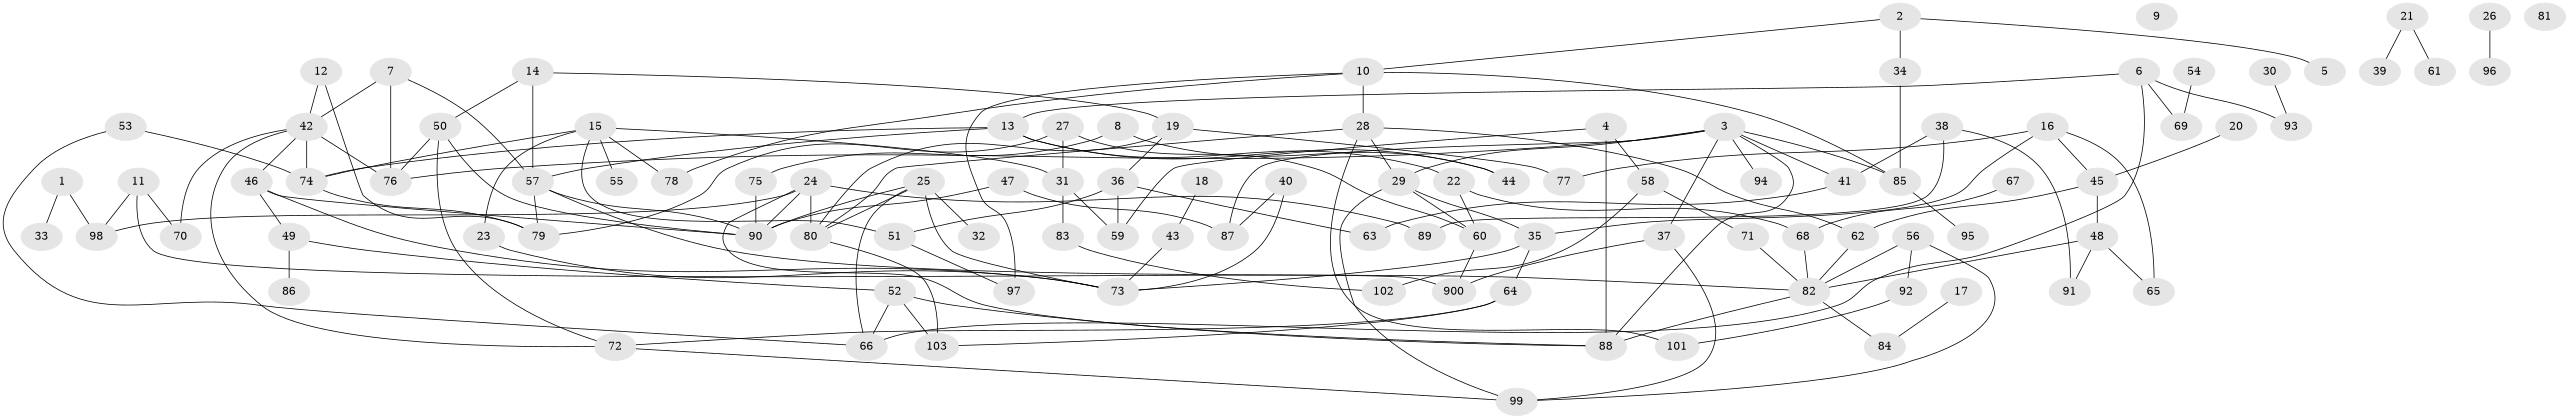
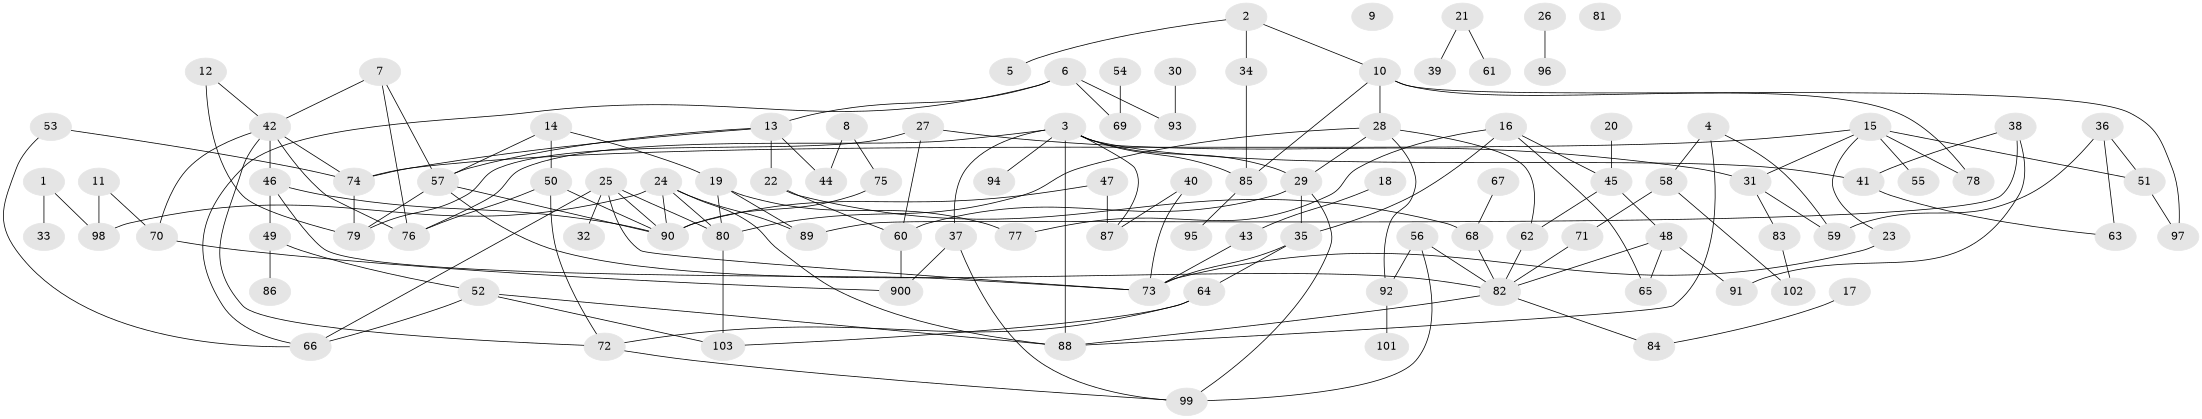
edge "19" -- "36": now "19" -- "89"
edge "11" -- "900": now "70" -- "900"
edge "28" -- "101": now "28" -- "92"
